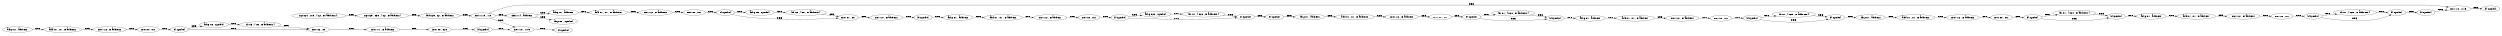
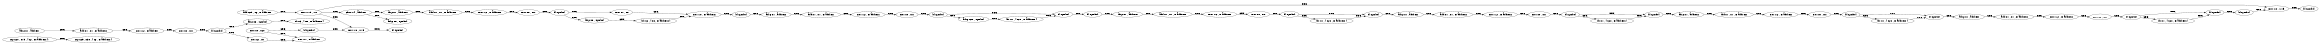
edge "ldr x2 , [ x8 , # address ]" -> "mov x1 , x0": now "ldr x2 , [ x8 , # address ]" -> "mov w0 , # address"
edge "stp x29 , x30 , [ sp , # address ]" -> "add x29 , sp , # address": removed, label "CFG"
edge "ldr x3 , [ x8 , # address ]" -> "mov x2 , x0": removed, label "CFG"
edge "mov w1 , # address" -> "mov x0 , x20": reversed
